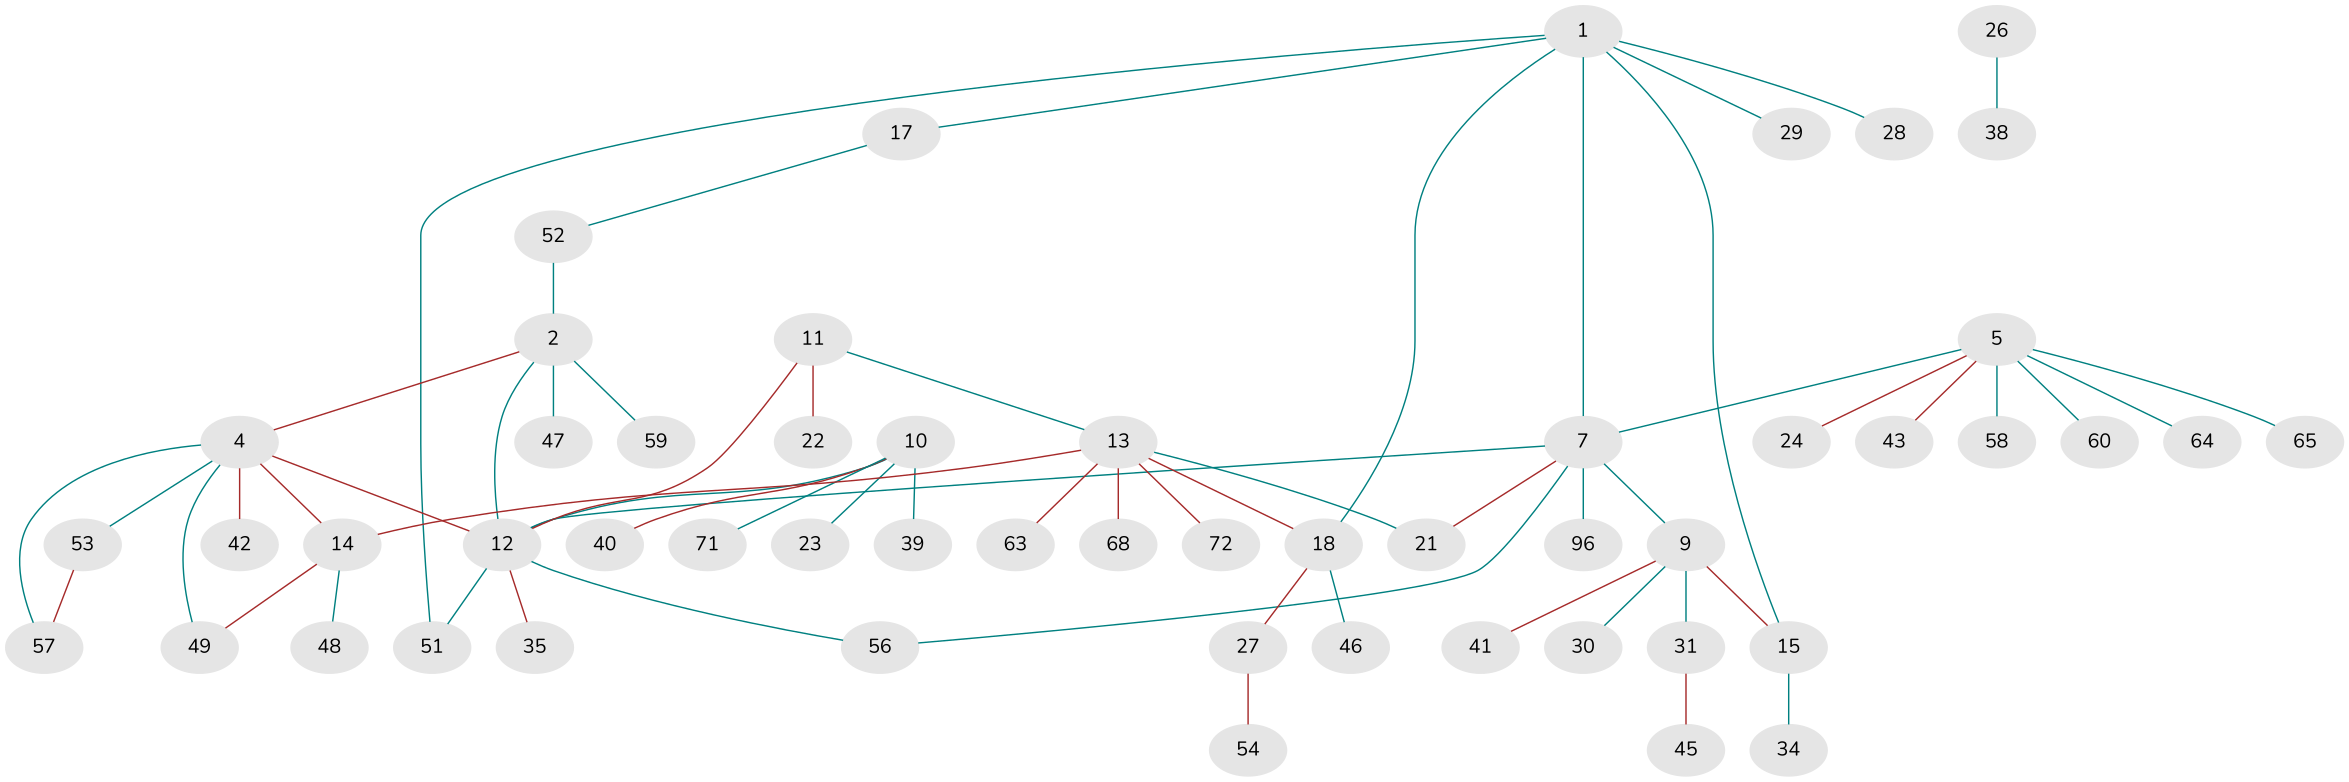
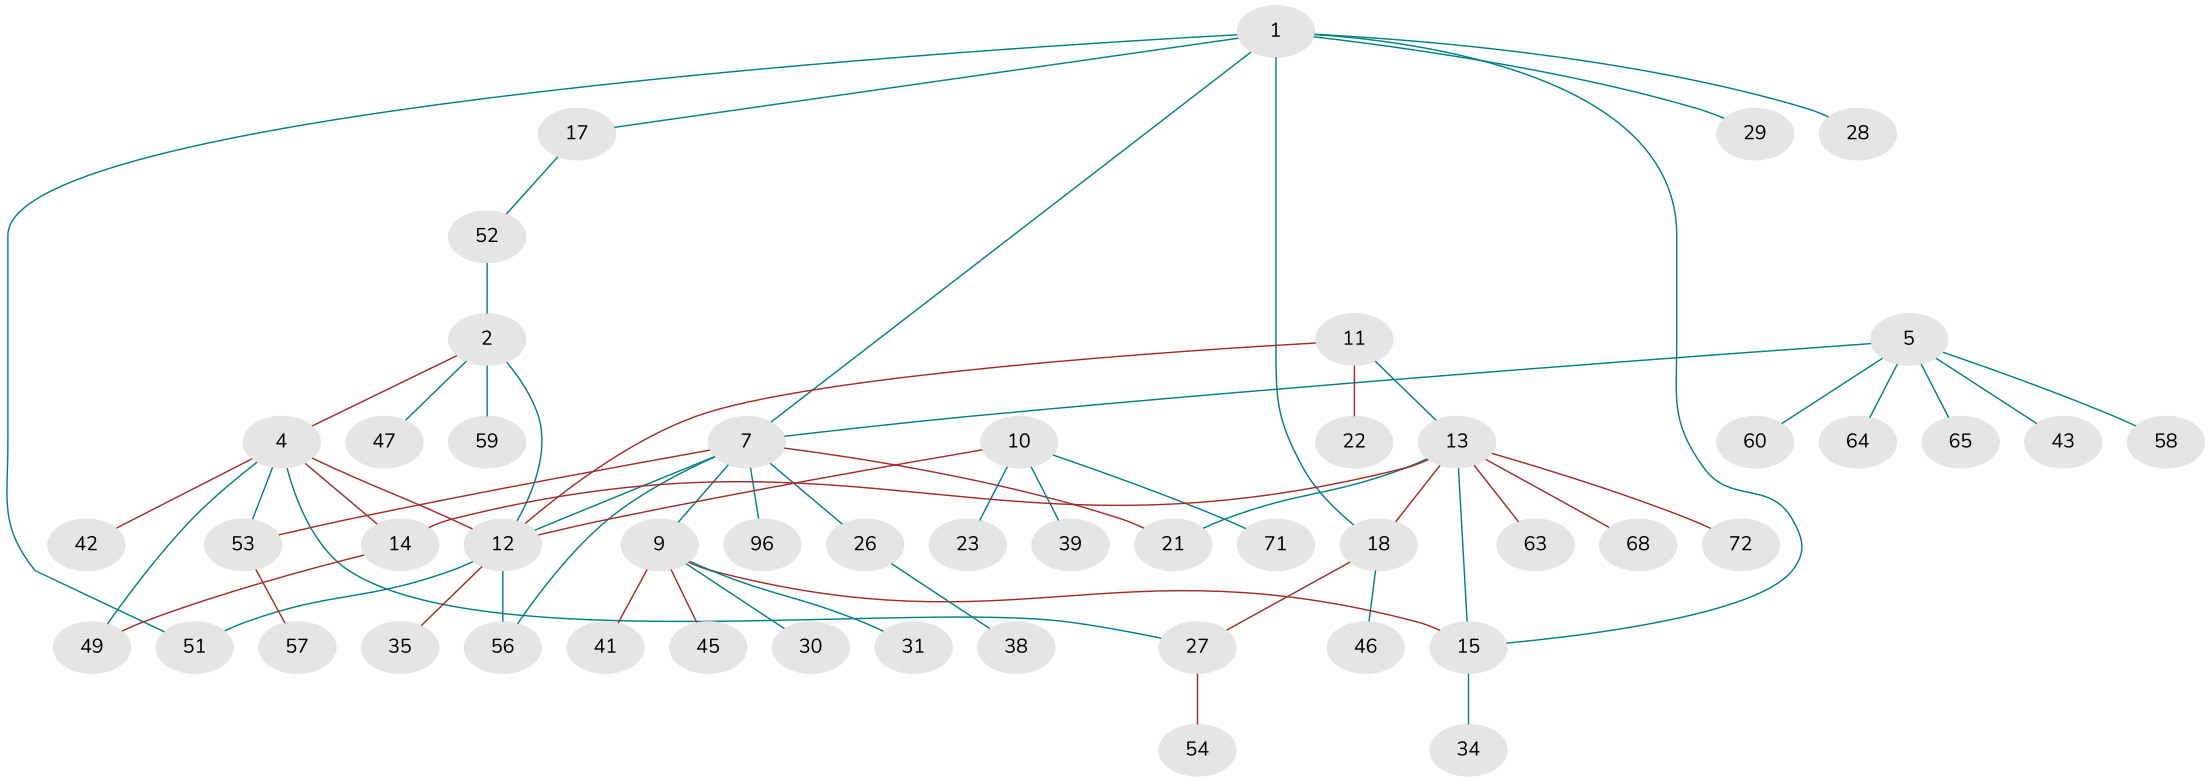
edge "5" -- "43": color brown -> teal
node "24": removed
edge "4" -- "57": now "4" -- "27"
edge "7" -- "53": added
edge "10" -- "12": color teal -> brown
edge "7" -- "26": added
node "40": removed
edge "13" -- "15": added
node "48": removed
edge "31" -- "45": now "9" -- "45"
